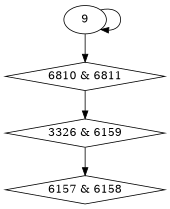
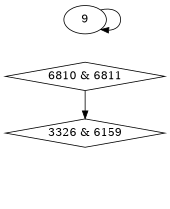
edge "9" -> "6810 & 6811": removed
node "6157 & 6158": removed
